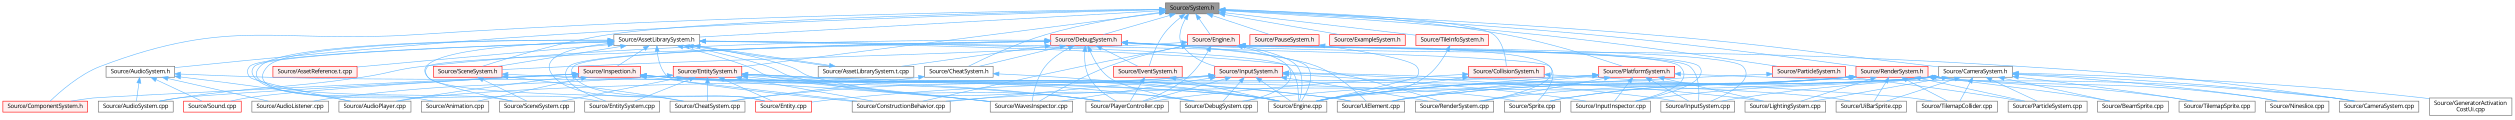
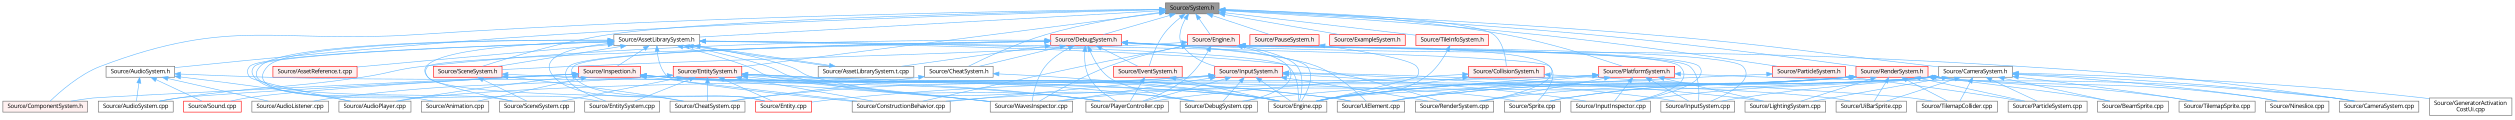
edge "Source/WavesInspector.cpp" -> "Source/RenderSystem.h": added
node "Source/ComponentSystem.h": color red -> grey40
